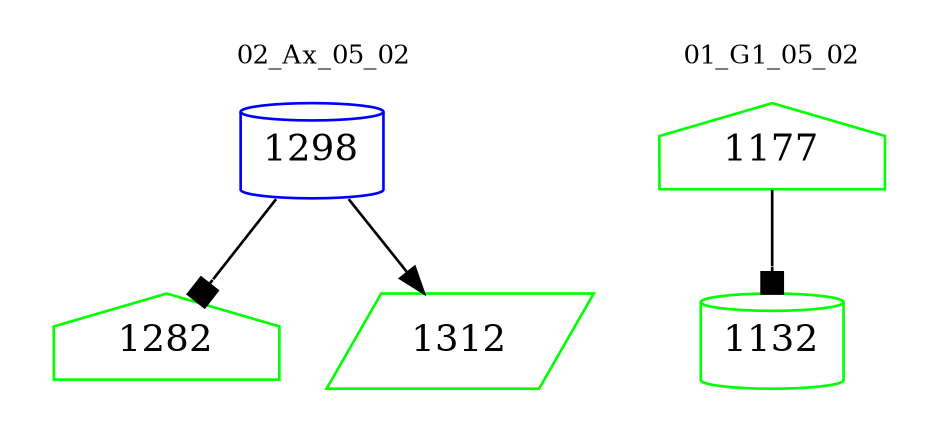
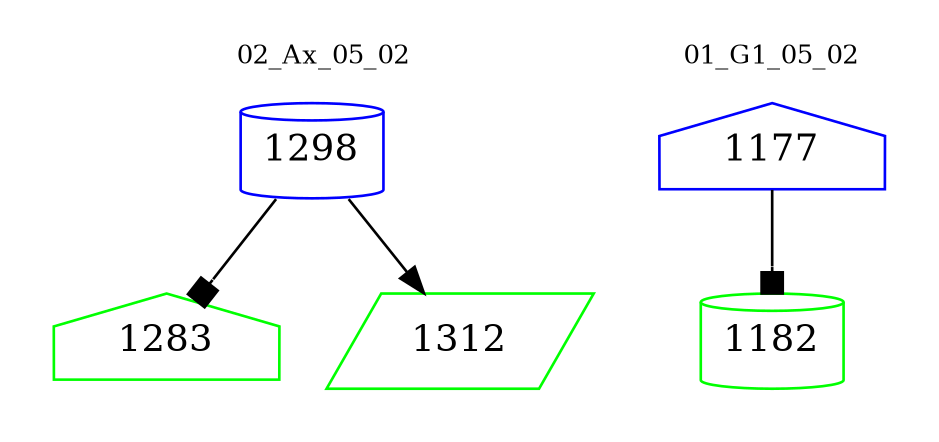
node "1177": color green -> blue
node "1282": label "1282" -> "1283"
node "1132": label "1132" -> "1182"
